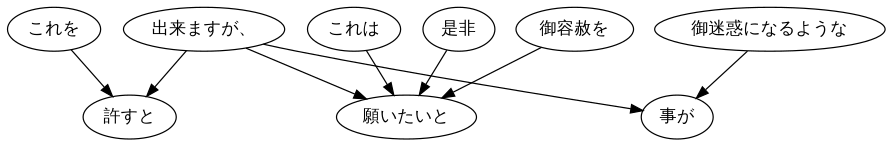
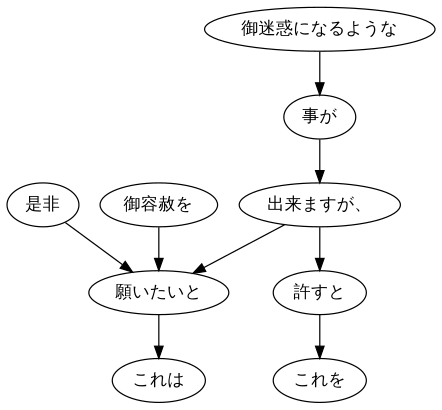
edge "これを" -> "許すと": reversed
edge "これは" -> "願いたいと": reversed
edge "出来ますが、" -> "事が": reversed
